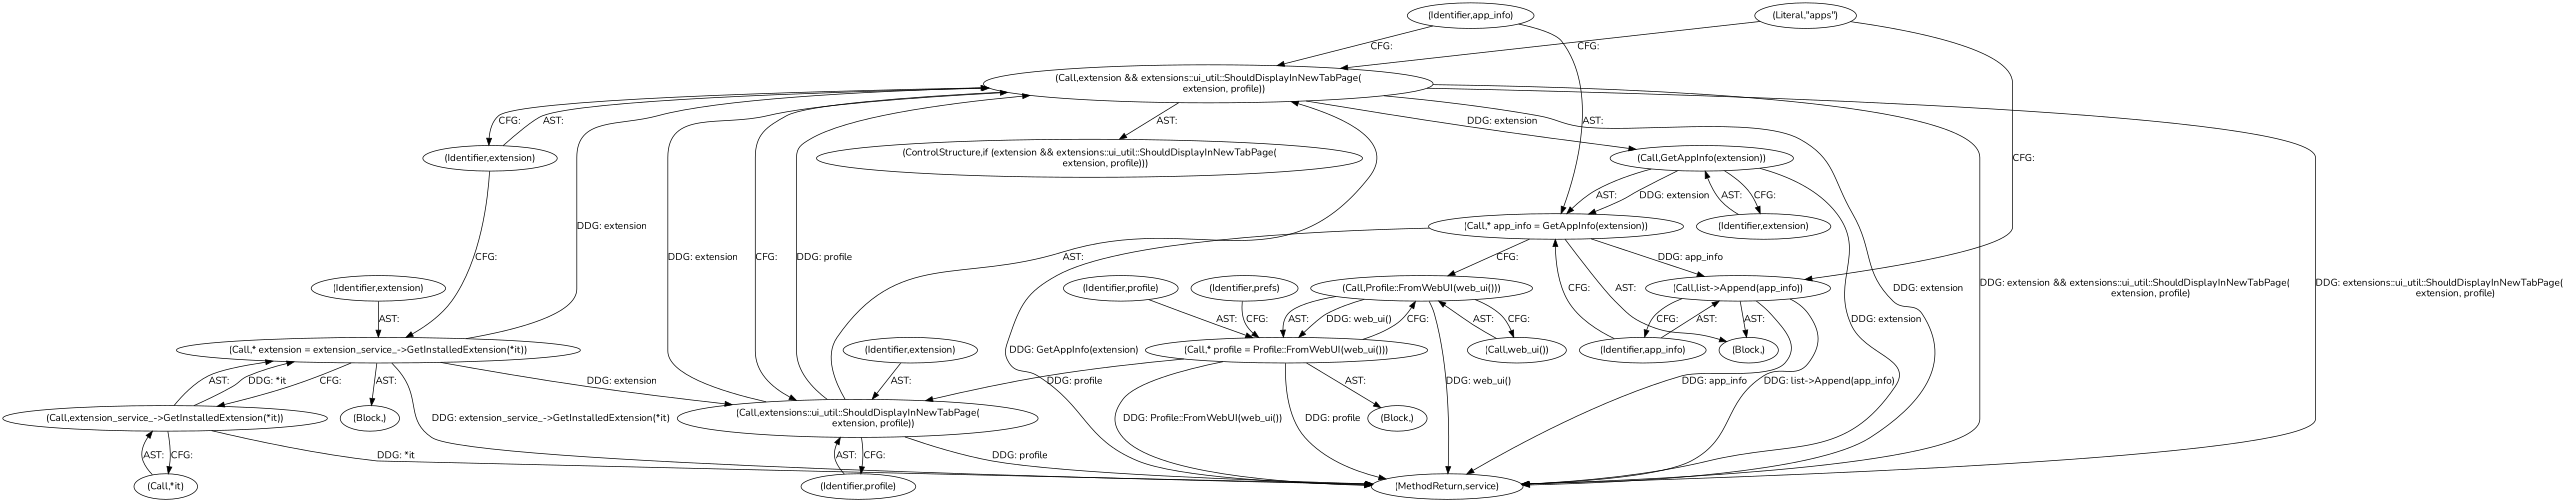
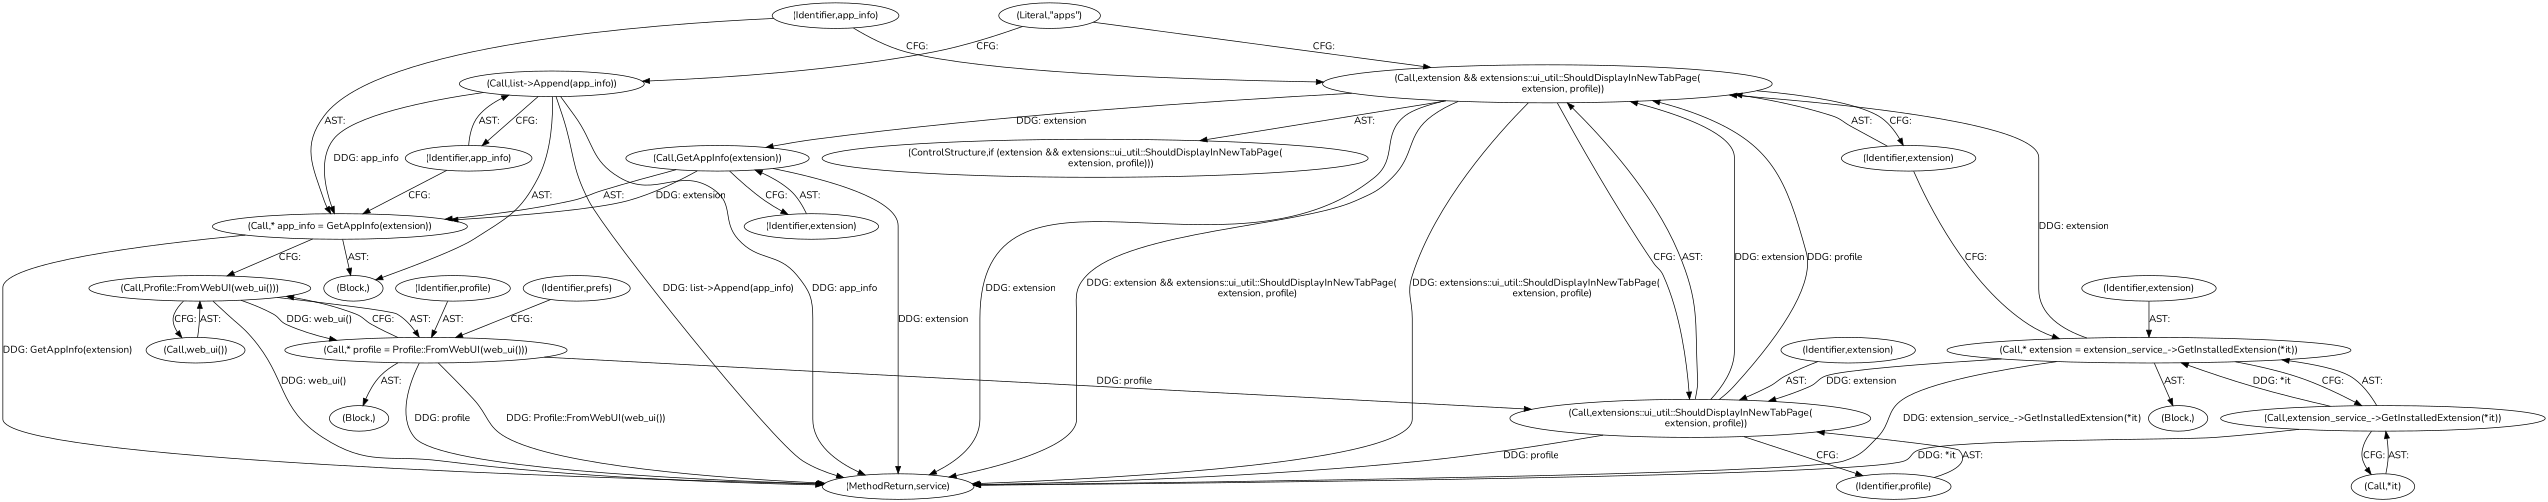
edge "(Call,* app_info = GetAppInfo(extension))" -> "(Call,list->Append(app_info))": reversed
